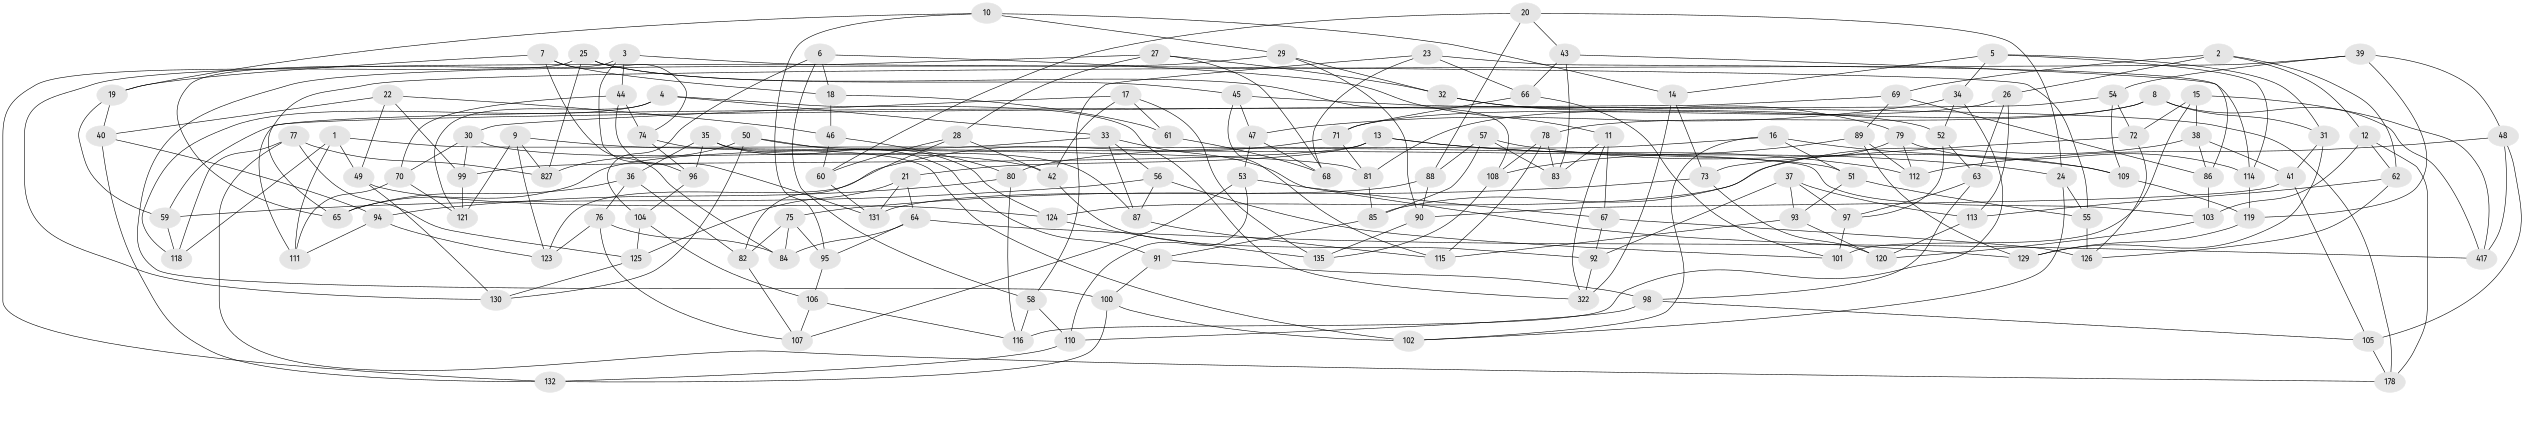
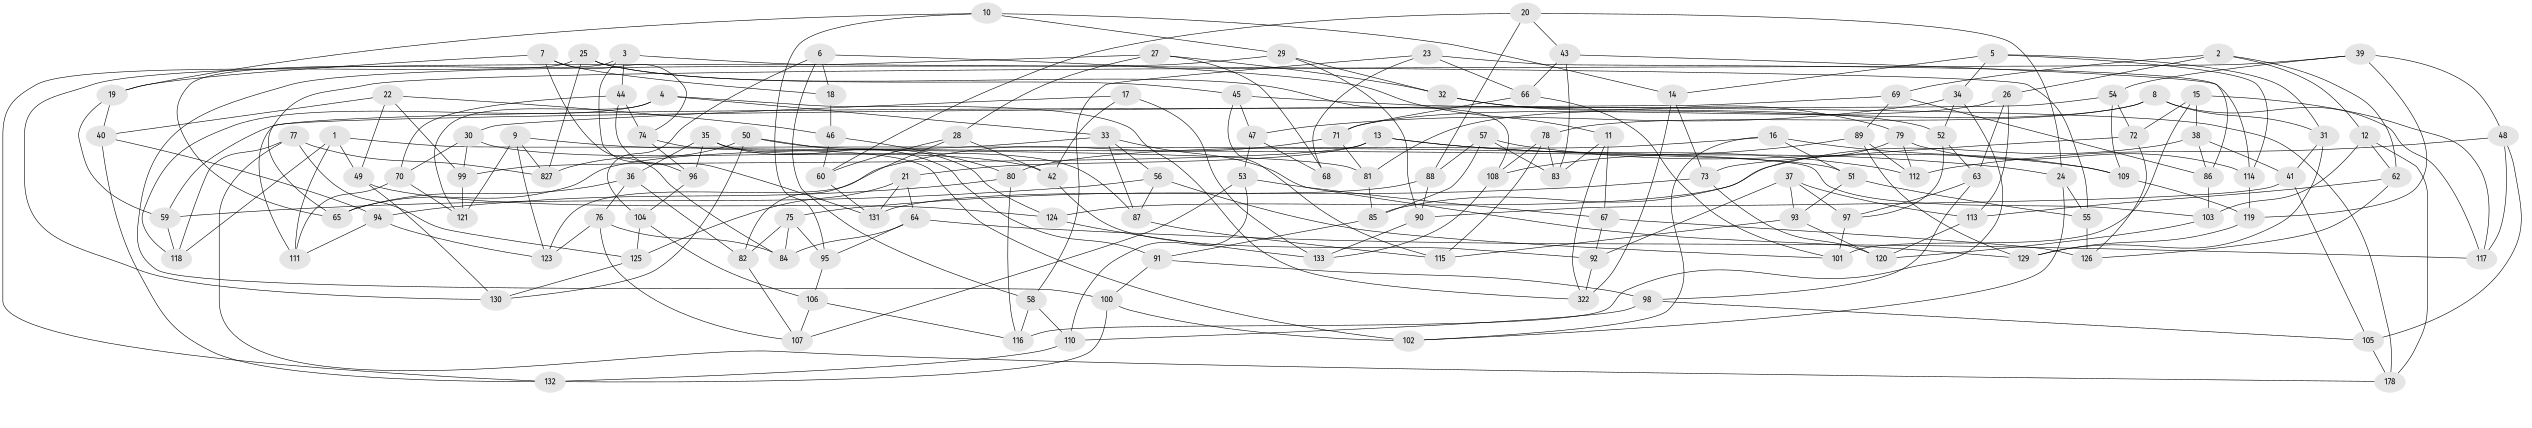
node "61": removed
node "135": label "135" -> "133"
node "417": label "417" -> "117"
